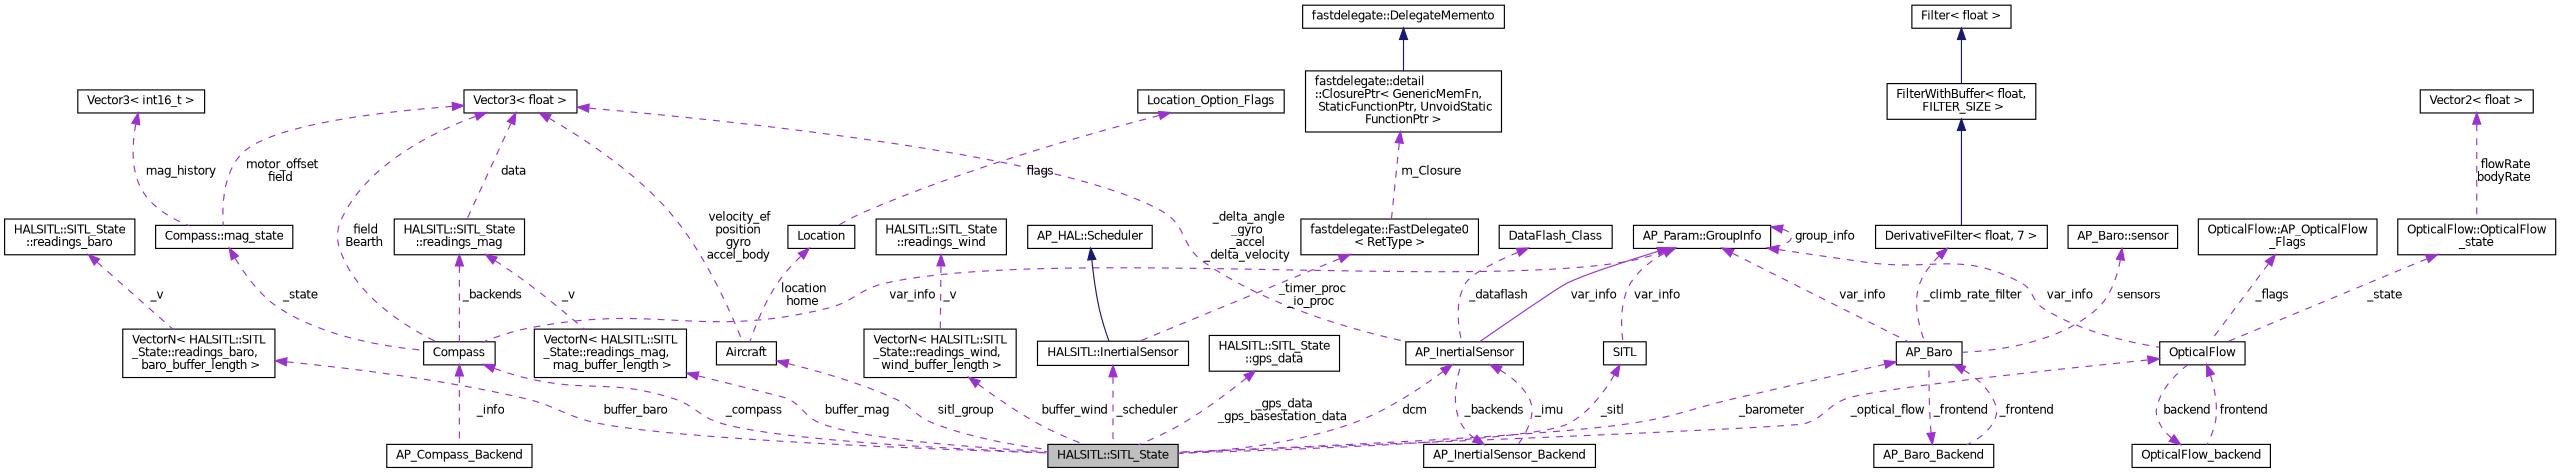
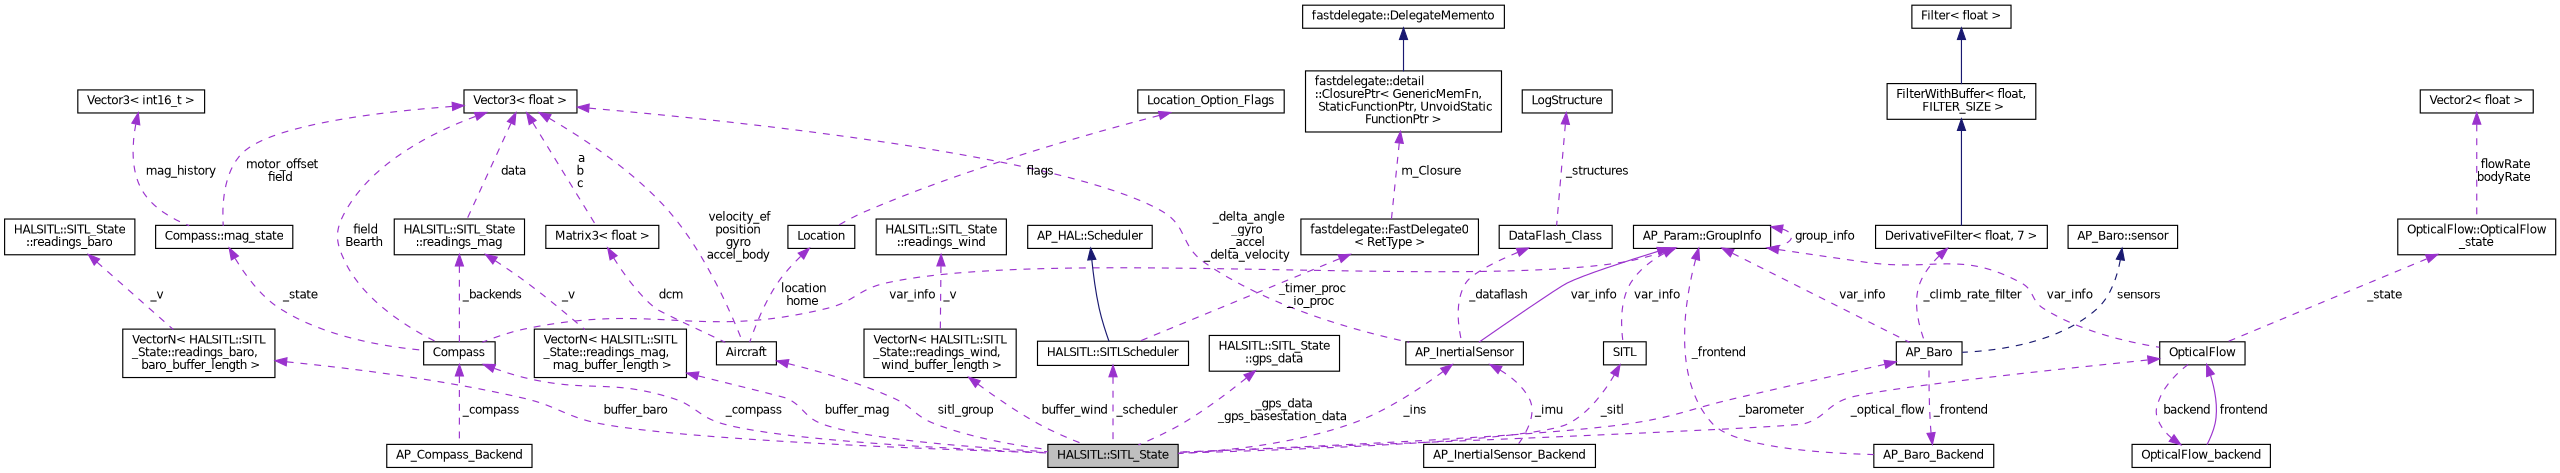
node "LogStructure": added
node "Matrix3< float >": added
node "OpticalFlow::AP_OpticalFlow _Flags": removed
edge "AP_Baro" -> "AP_Baro::sensor": color darkorchid3 -> midnightblue
node "HALSITL::InertialSensor": label "HALSITL::InertialSensor" -> "HALSITL::SITLScheduler"
edge "AP_InertialSensor" -> "AP_InertialSensor_Backend": removed, label "_backends"
edge "AP_Baro_Backend" -> "AP_Baro": now "AP_Baro_Backend" -> "AP_Param::GroupInfo"
edge "AP_Compass_Backend" -> "Compass": label " _info" -> " _compass"
edge "HALSITL::SITL_State" -> "AP_InertialSensor": label " dcm" -> " _ins"
edge "OpticalFlow_backend" -> "OpticalFlow": style dashed -> solid
